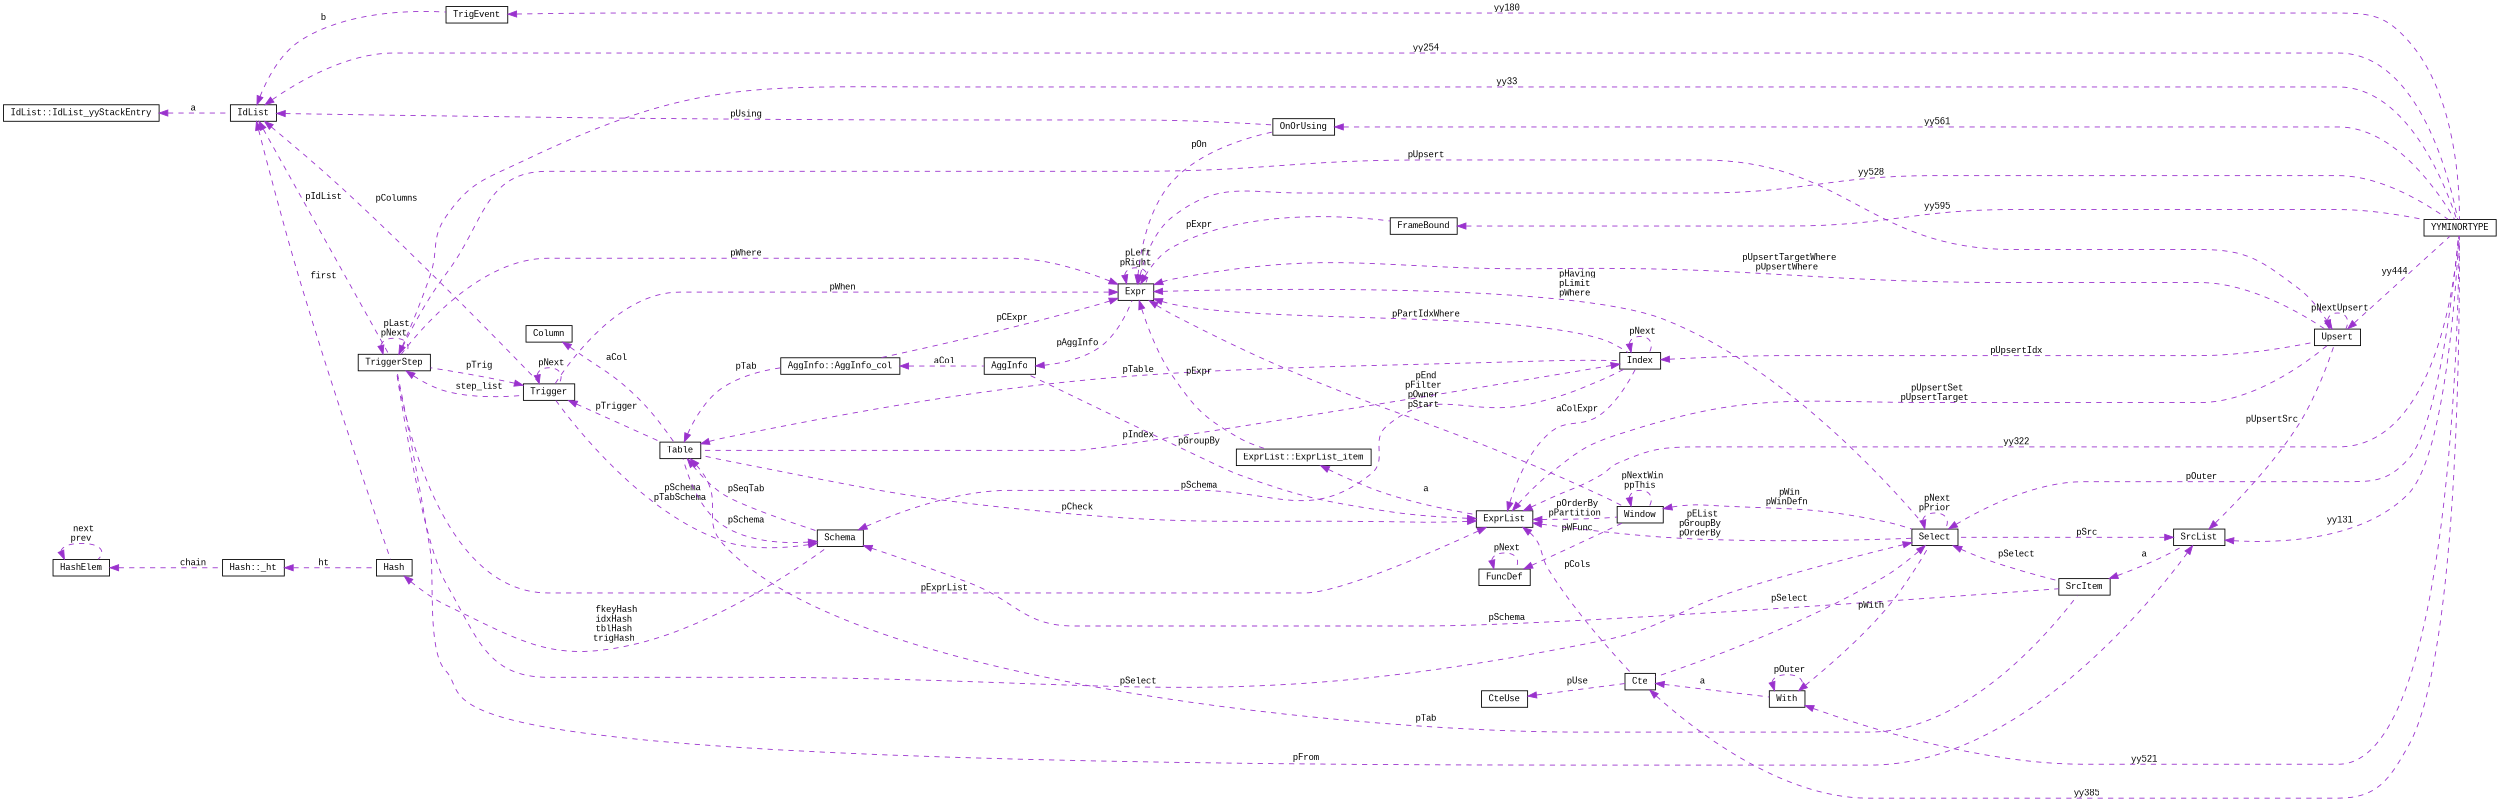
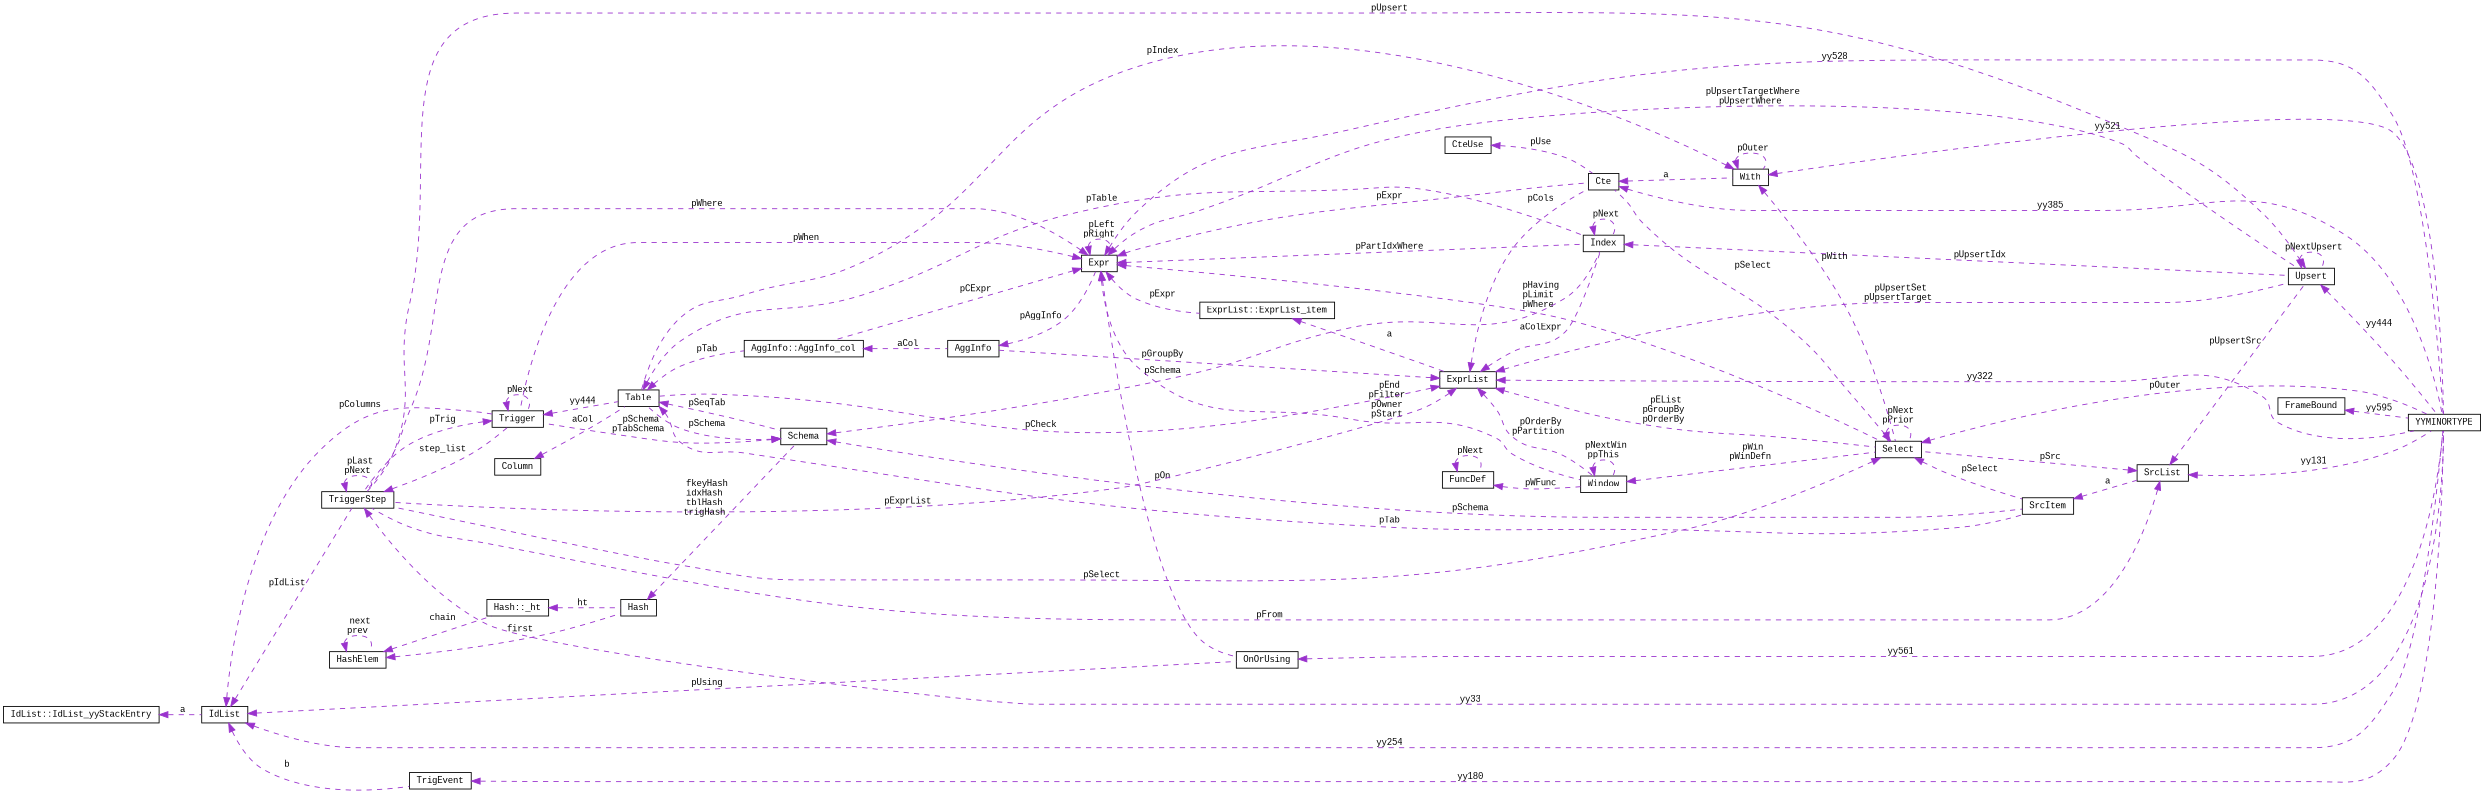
edge "FrameBound" -> "Expr": now "Cte" -> "Expr"
edge "Hash" -> "IdList": now "Hash" -> "HashElem"
edge "Table" -> "Trigger": label " pTrigger" -> " yy444"
edge "Table" -> "Index": now "Table" -> "With"
